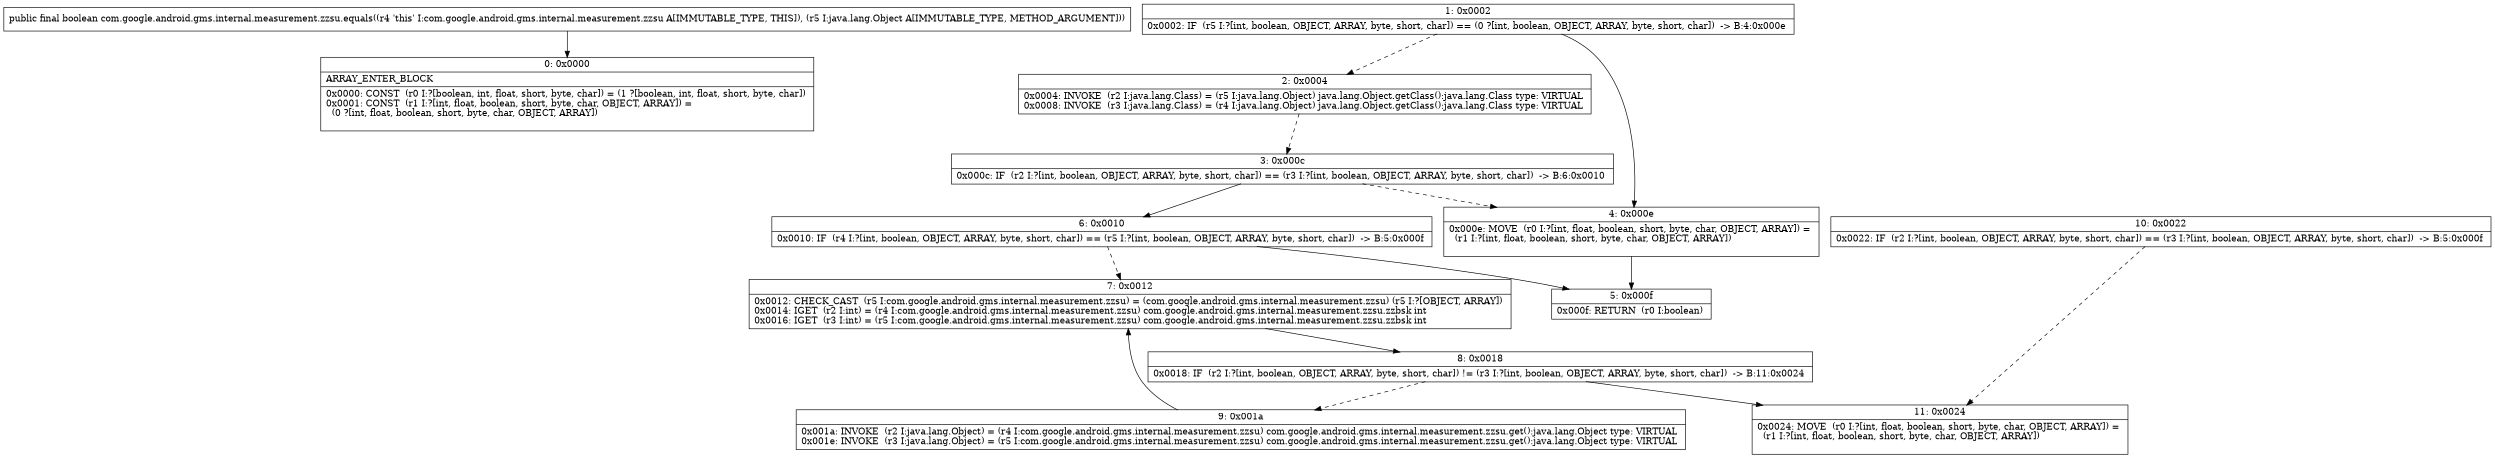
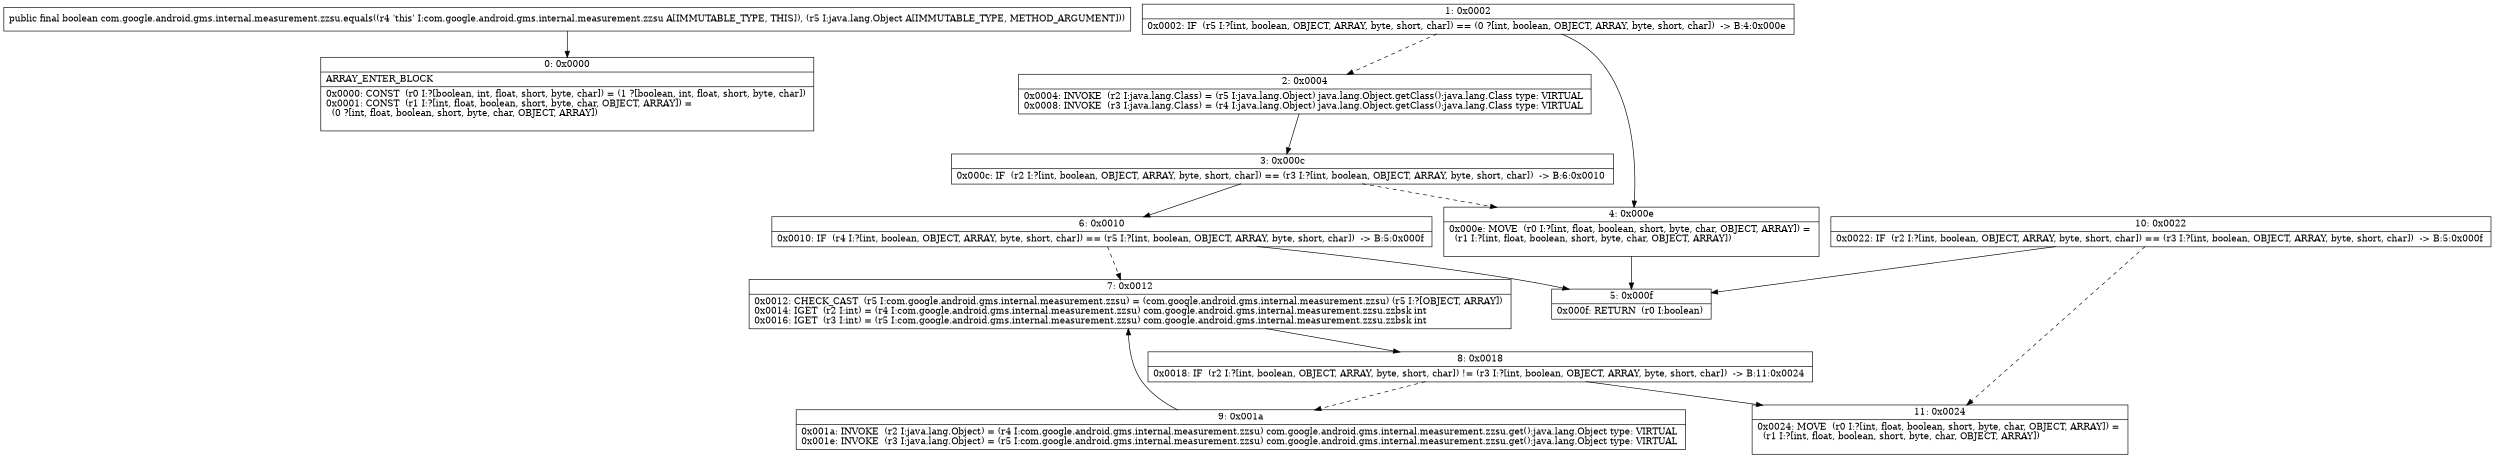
edge "2: 0x0004" -> "3: 0x000c": style dashed -> solid
edge "10: 0x0022" -> "5: 0x000f": added
